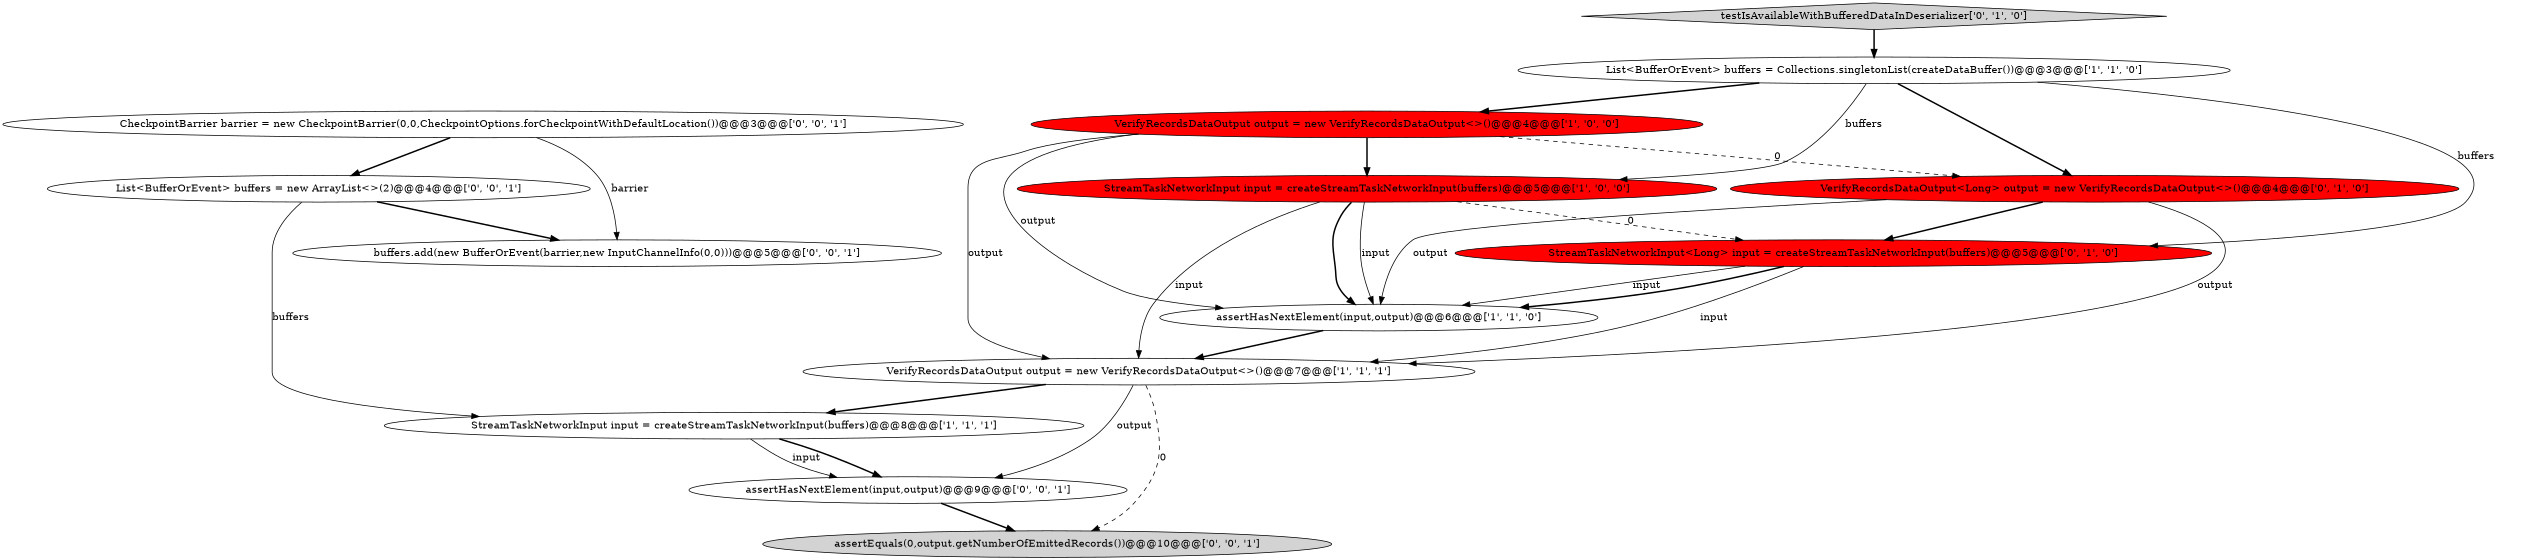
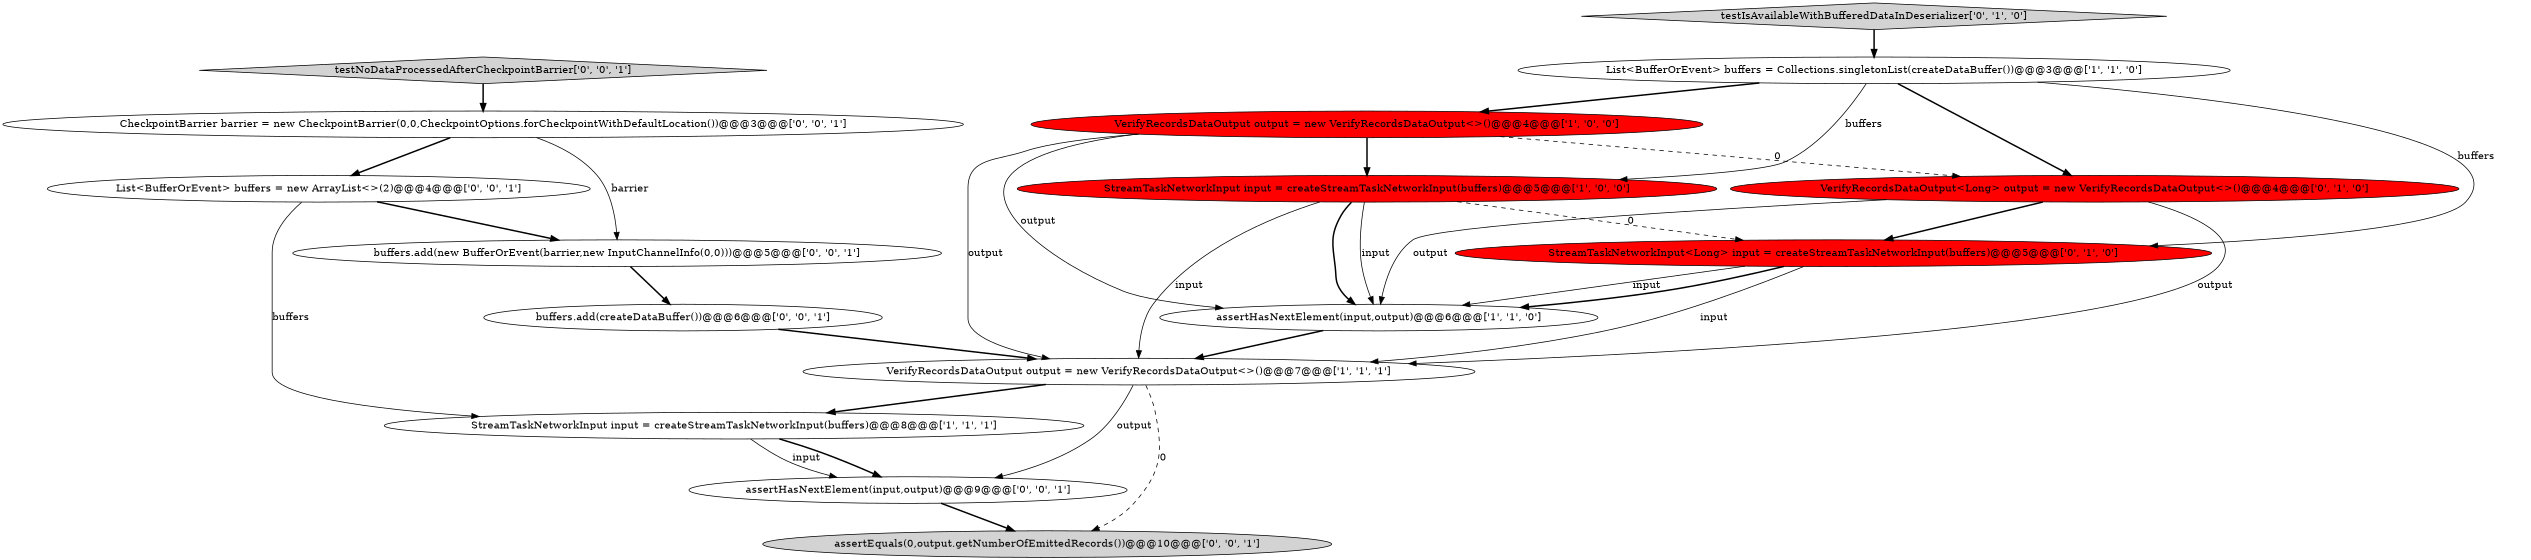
node "testNoDataProcessedAfterCheckpointBarrier['0', '0', '1']": added
node "buffers.add(createDataBuffer())@@@6@@@['0', '0', '1']": added
